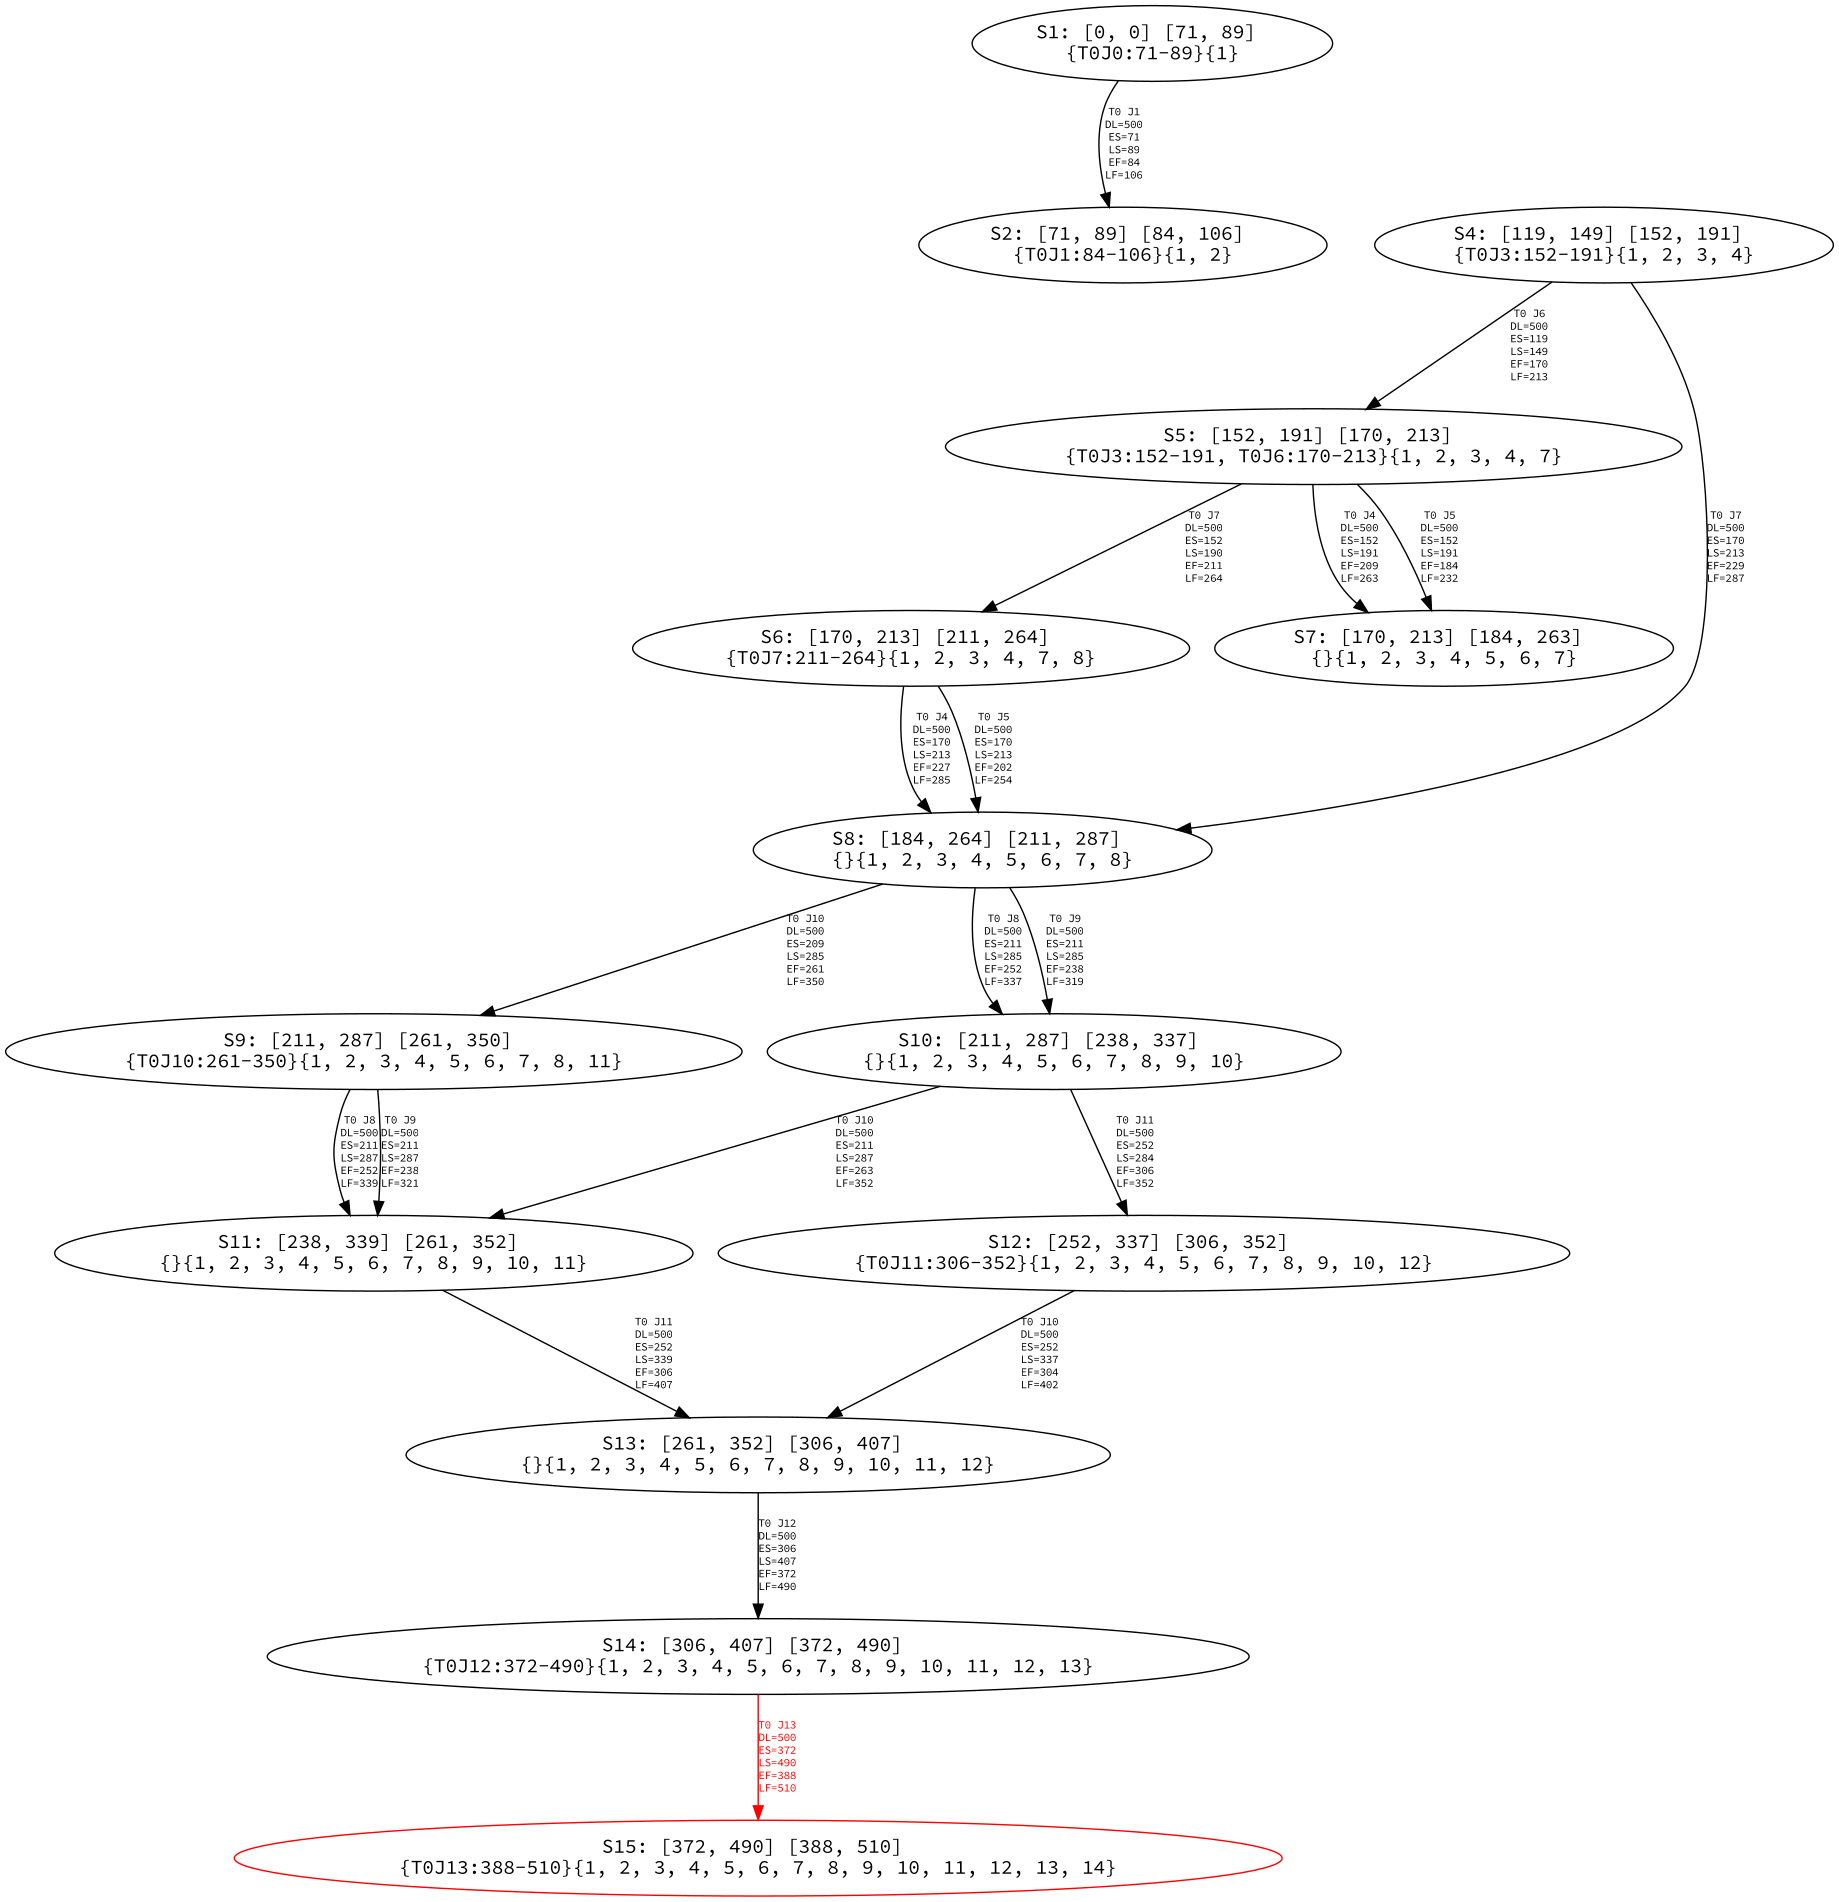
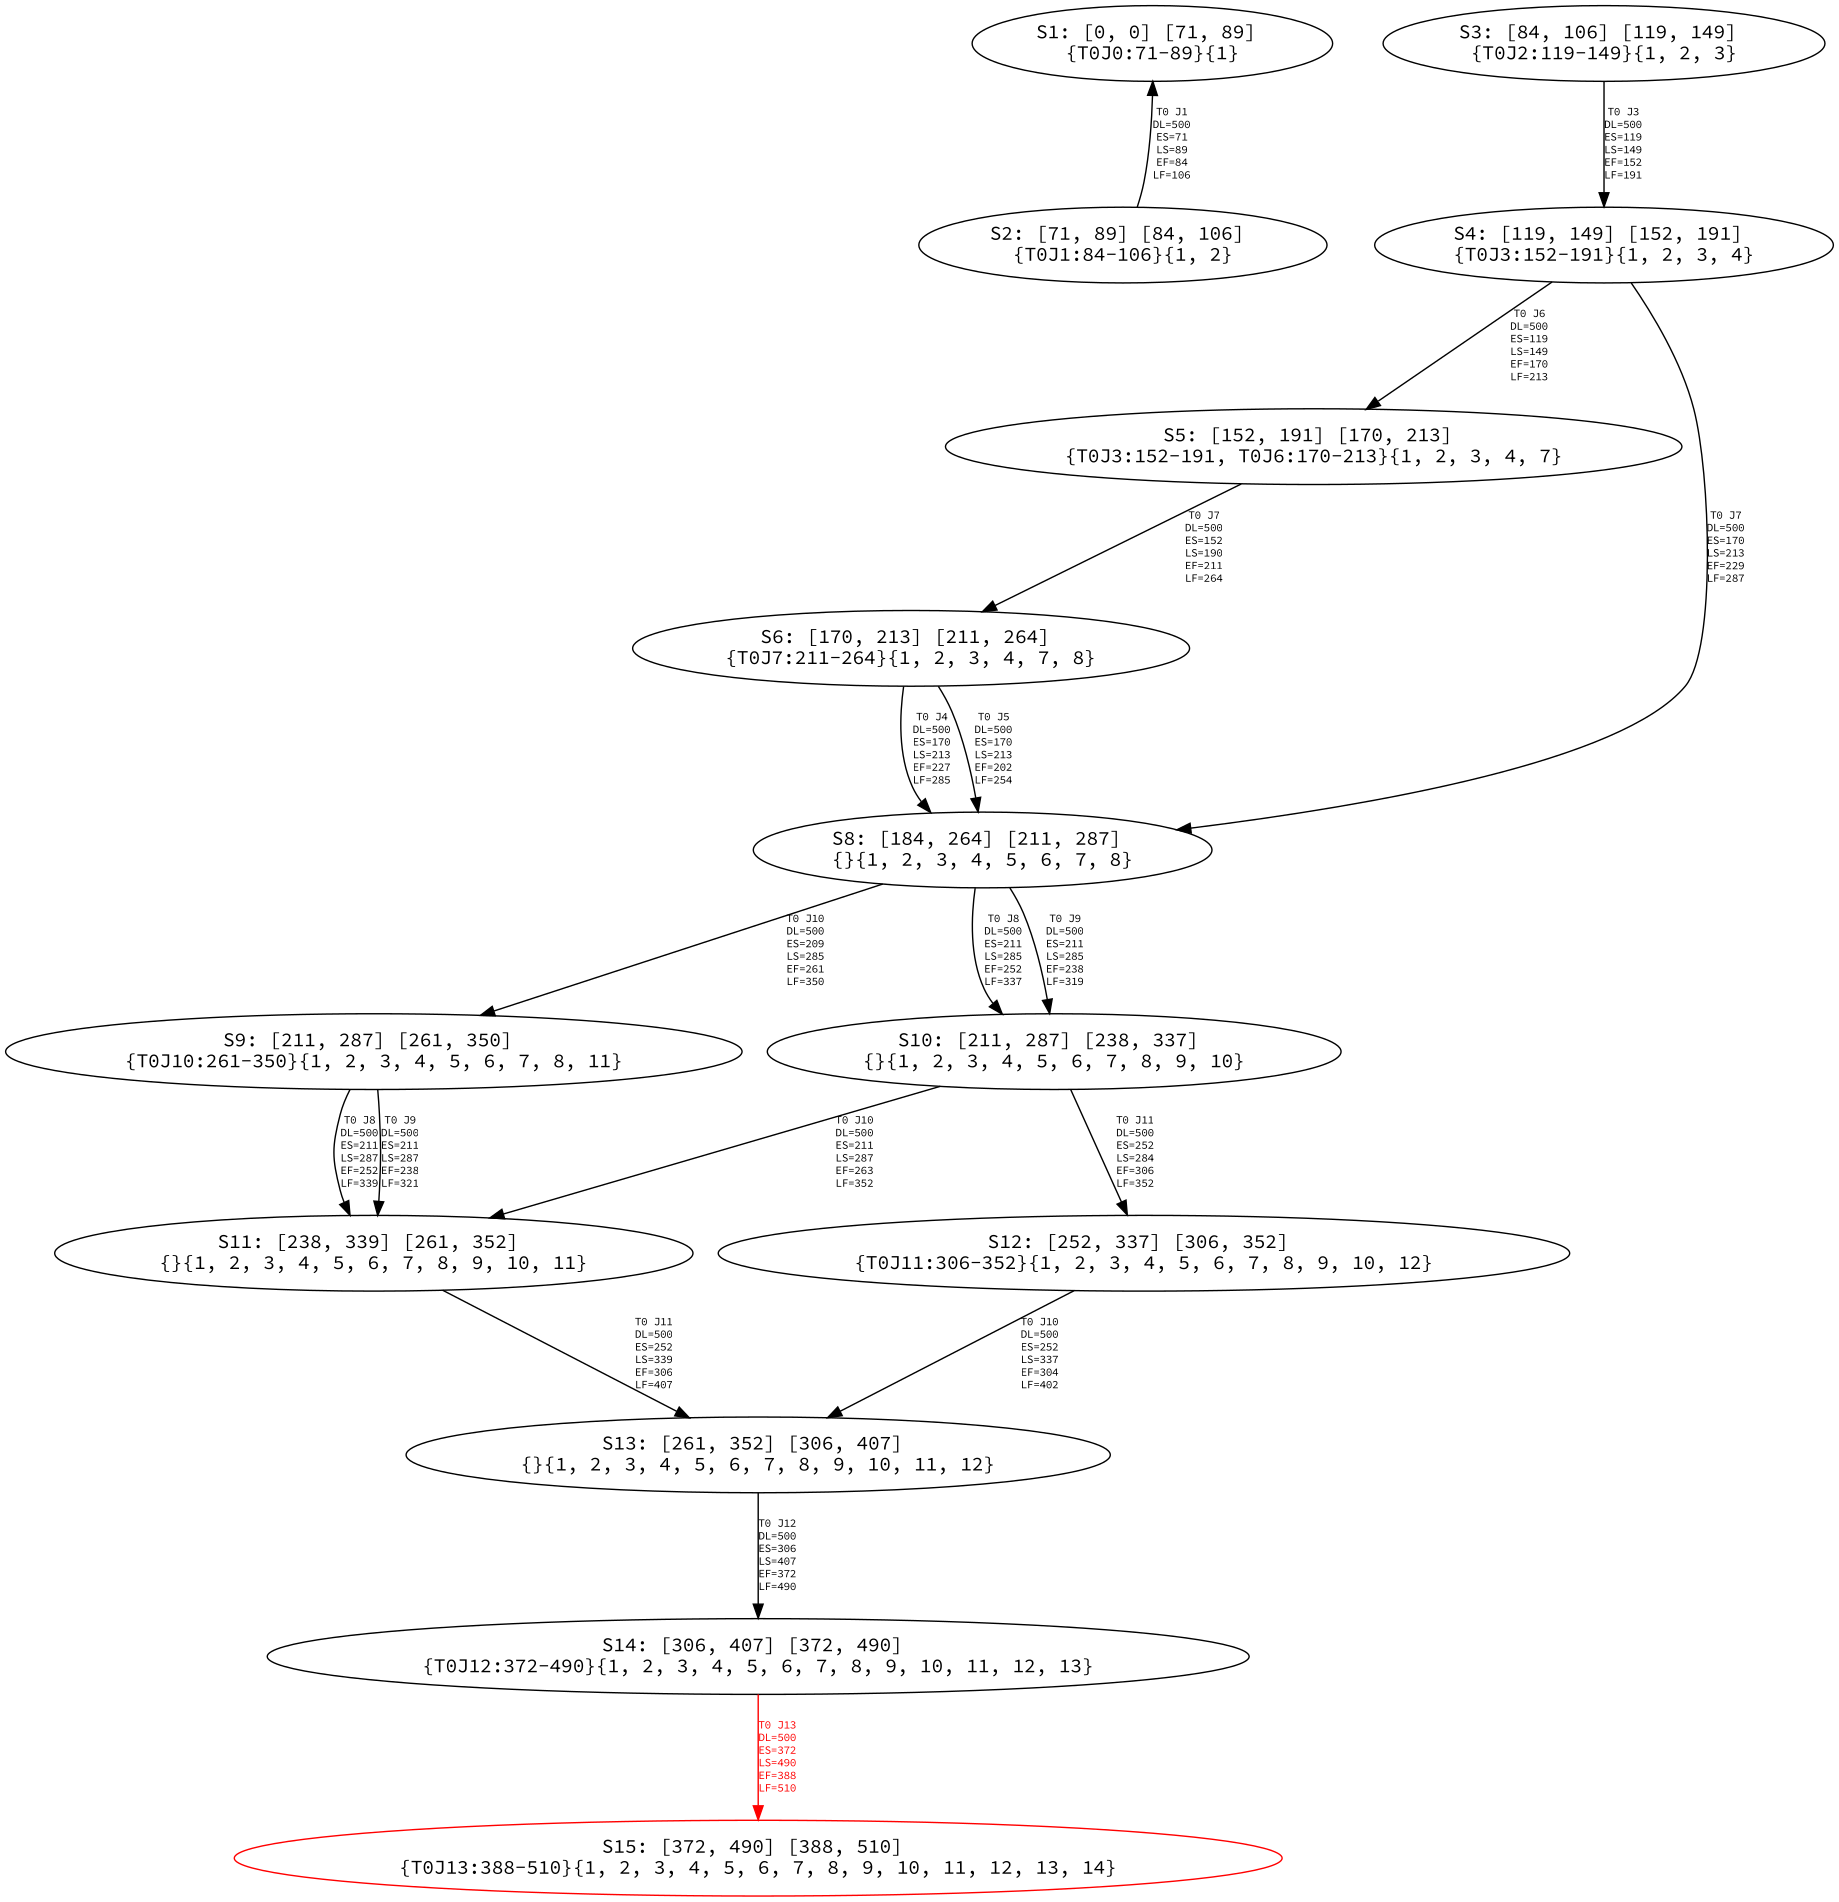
node "S3: [84, 106] [119, 149] {T0J2:119-149}{1, 2, 3}": added
edge "S1: [0, 0] [71, 89] {T0J0:71-89}{1}" -> "S2: [71, 89] [84, 106] {T0J1:84-106}{1, 2}": reversed
node "S7: [170, 213] [184, 263] {}{1, 2, 3, 4, 5, 6, 7}": removed
